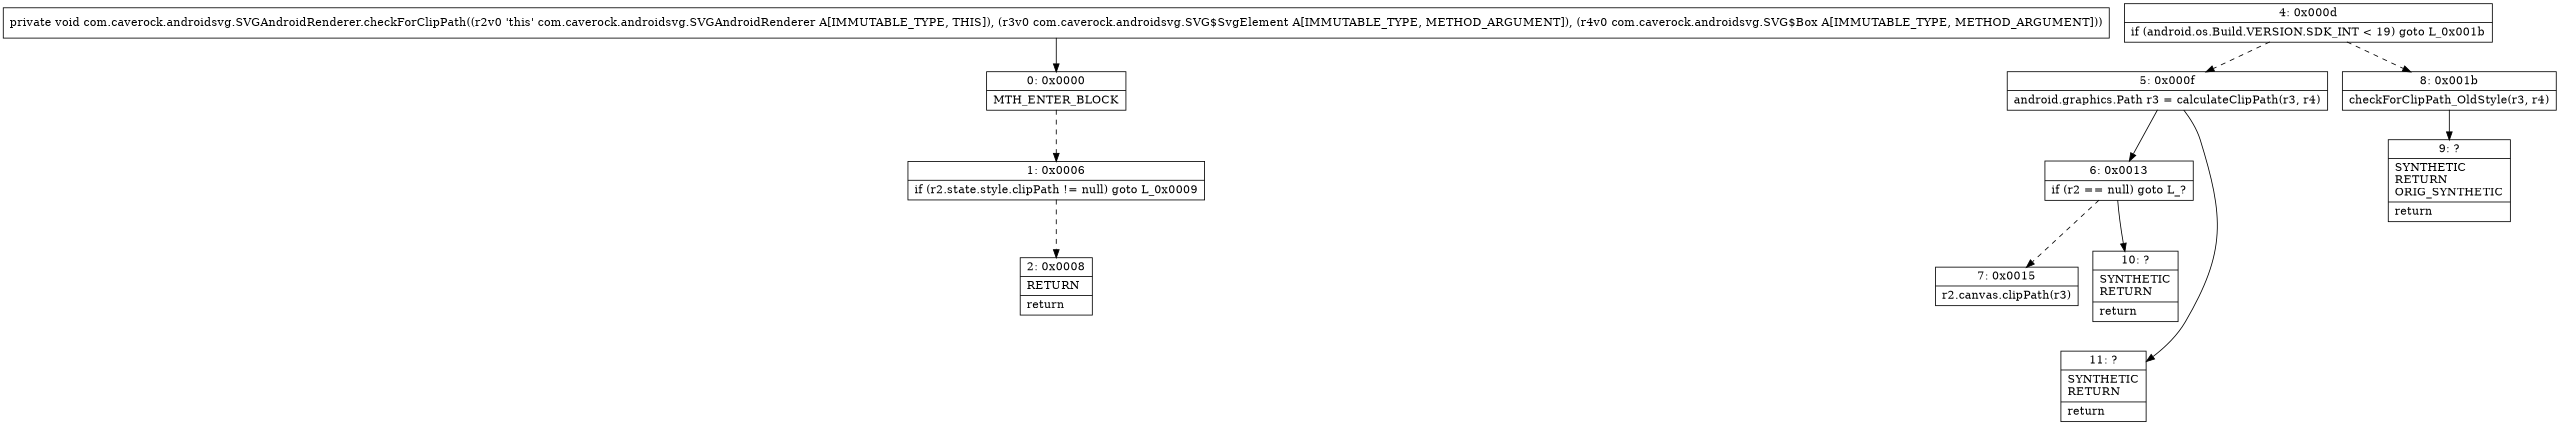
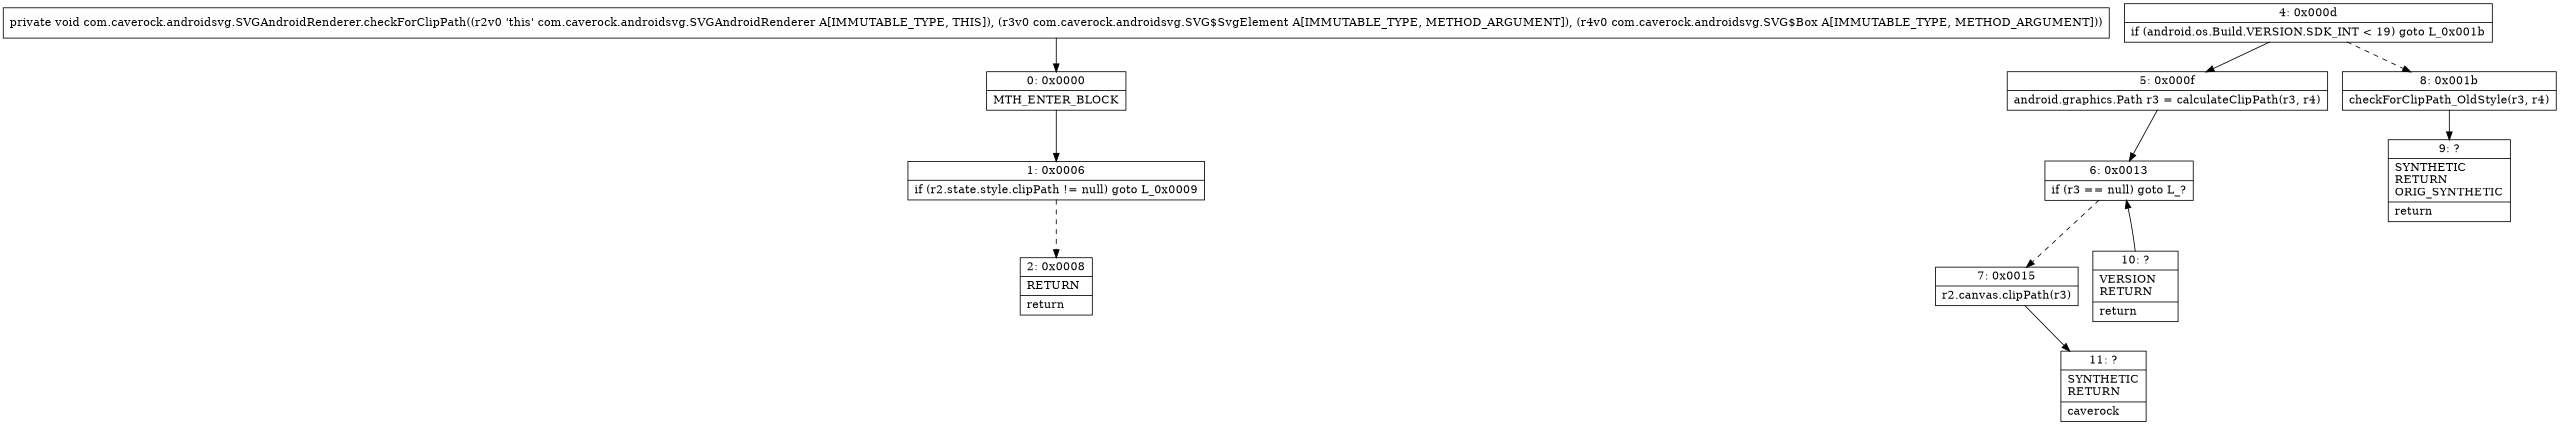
edge "4: 0x000d" -> "5: 0x000f": style dashed -> solid
edge "0: 0x0000" -> "1: 0x0006": style dashed -> solid
node "6: 0x0013": text "if (r2 == null) goto L_?" -> "if (r3 == null) goto L_?"
edge "6: 0x0013" -> "10: ?": reversed
edge "5: 0x000f" -> "11: ?": now "7: 0x0015" -> "11: ?"
node "10: ?": text "SYNTHETIC" -> "VERSION"
node "11: ?": text "return" -> "caverock"
